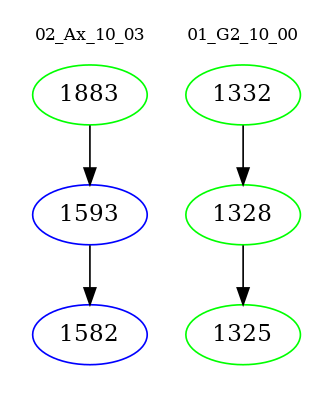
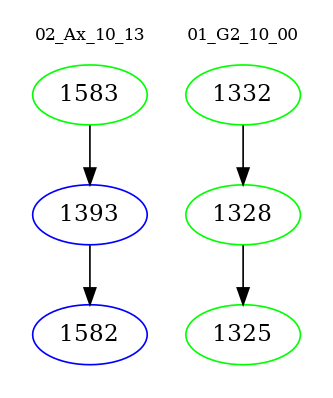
cluster "02_Ax_10_03": label "02_Ax_10_03" -> "02_Ax_10_13"
node "1883": label "1883" -> "1583"
node "1593": label "1593" -> "1393"
